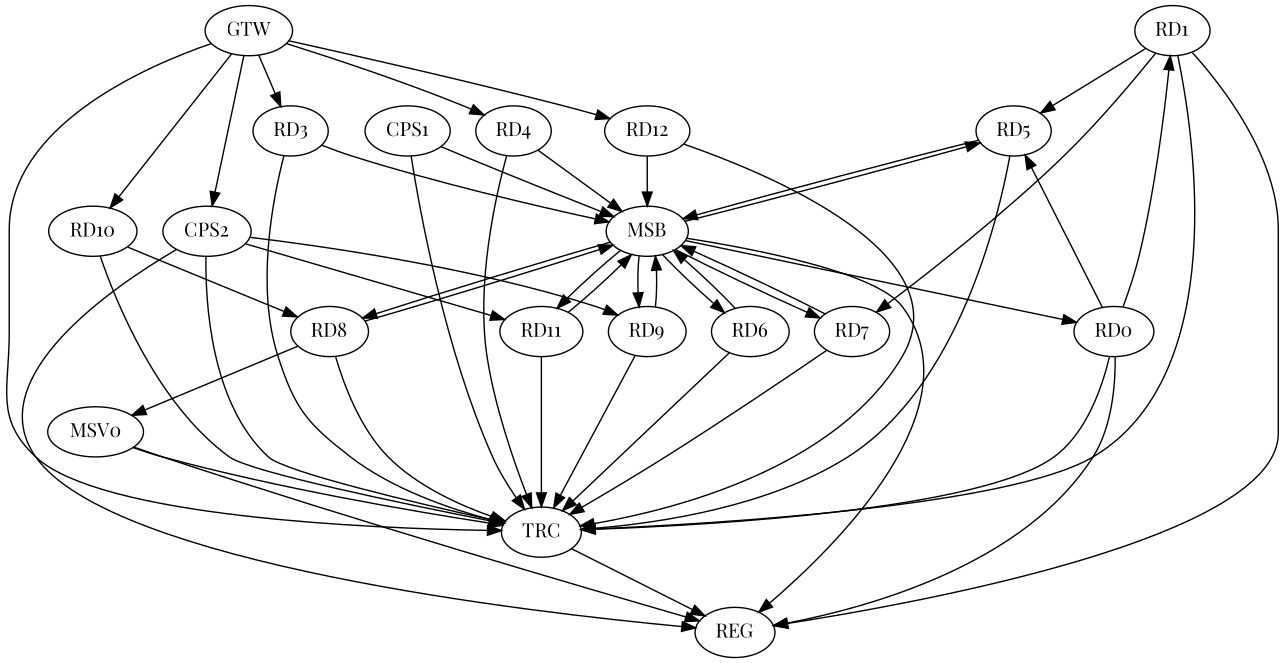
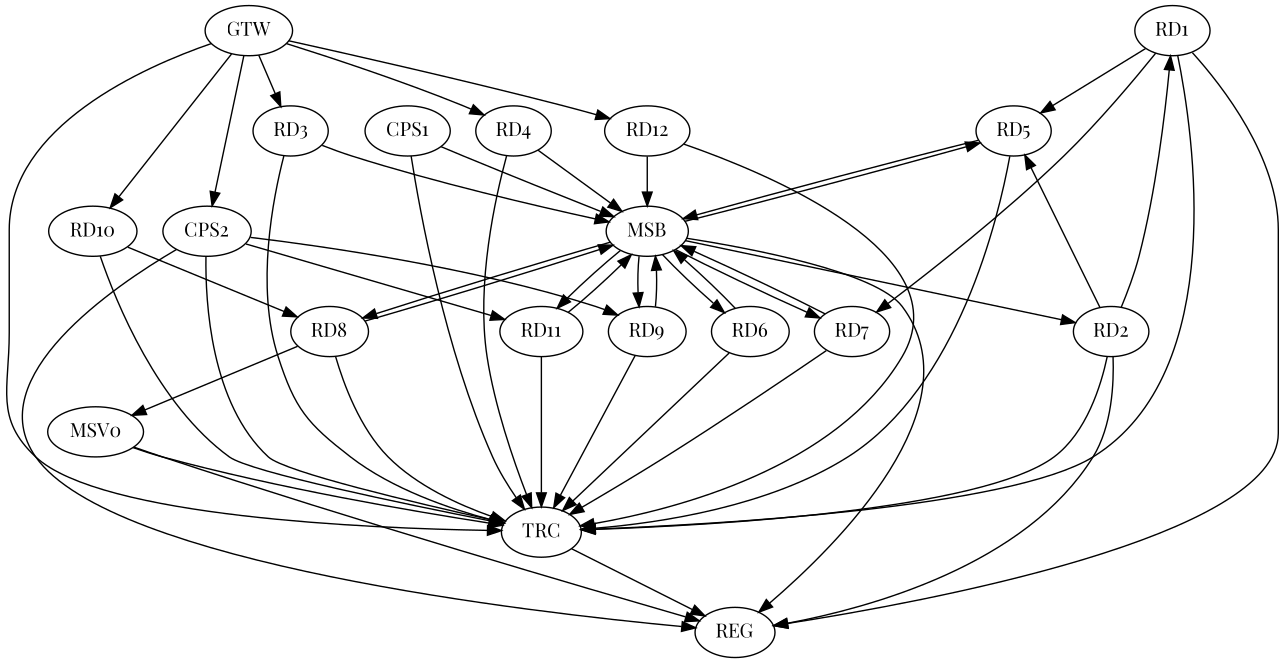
node "RD0": label "RD0" -> "RD2"
